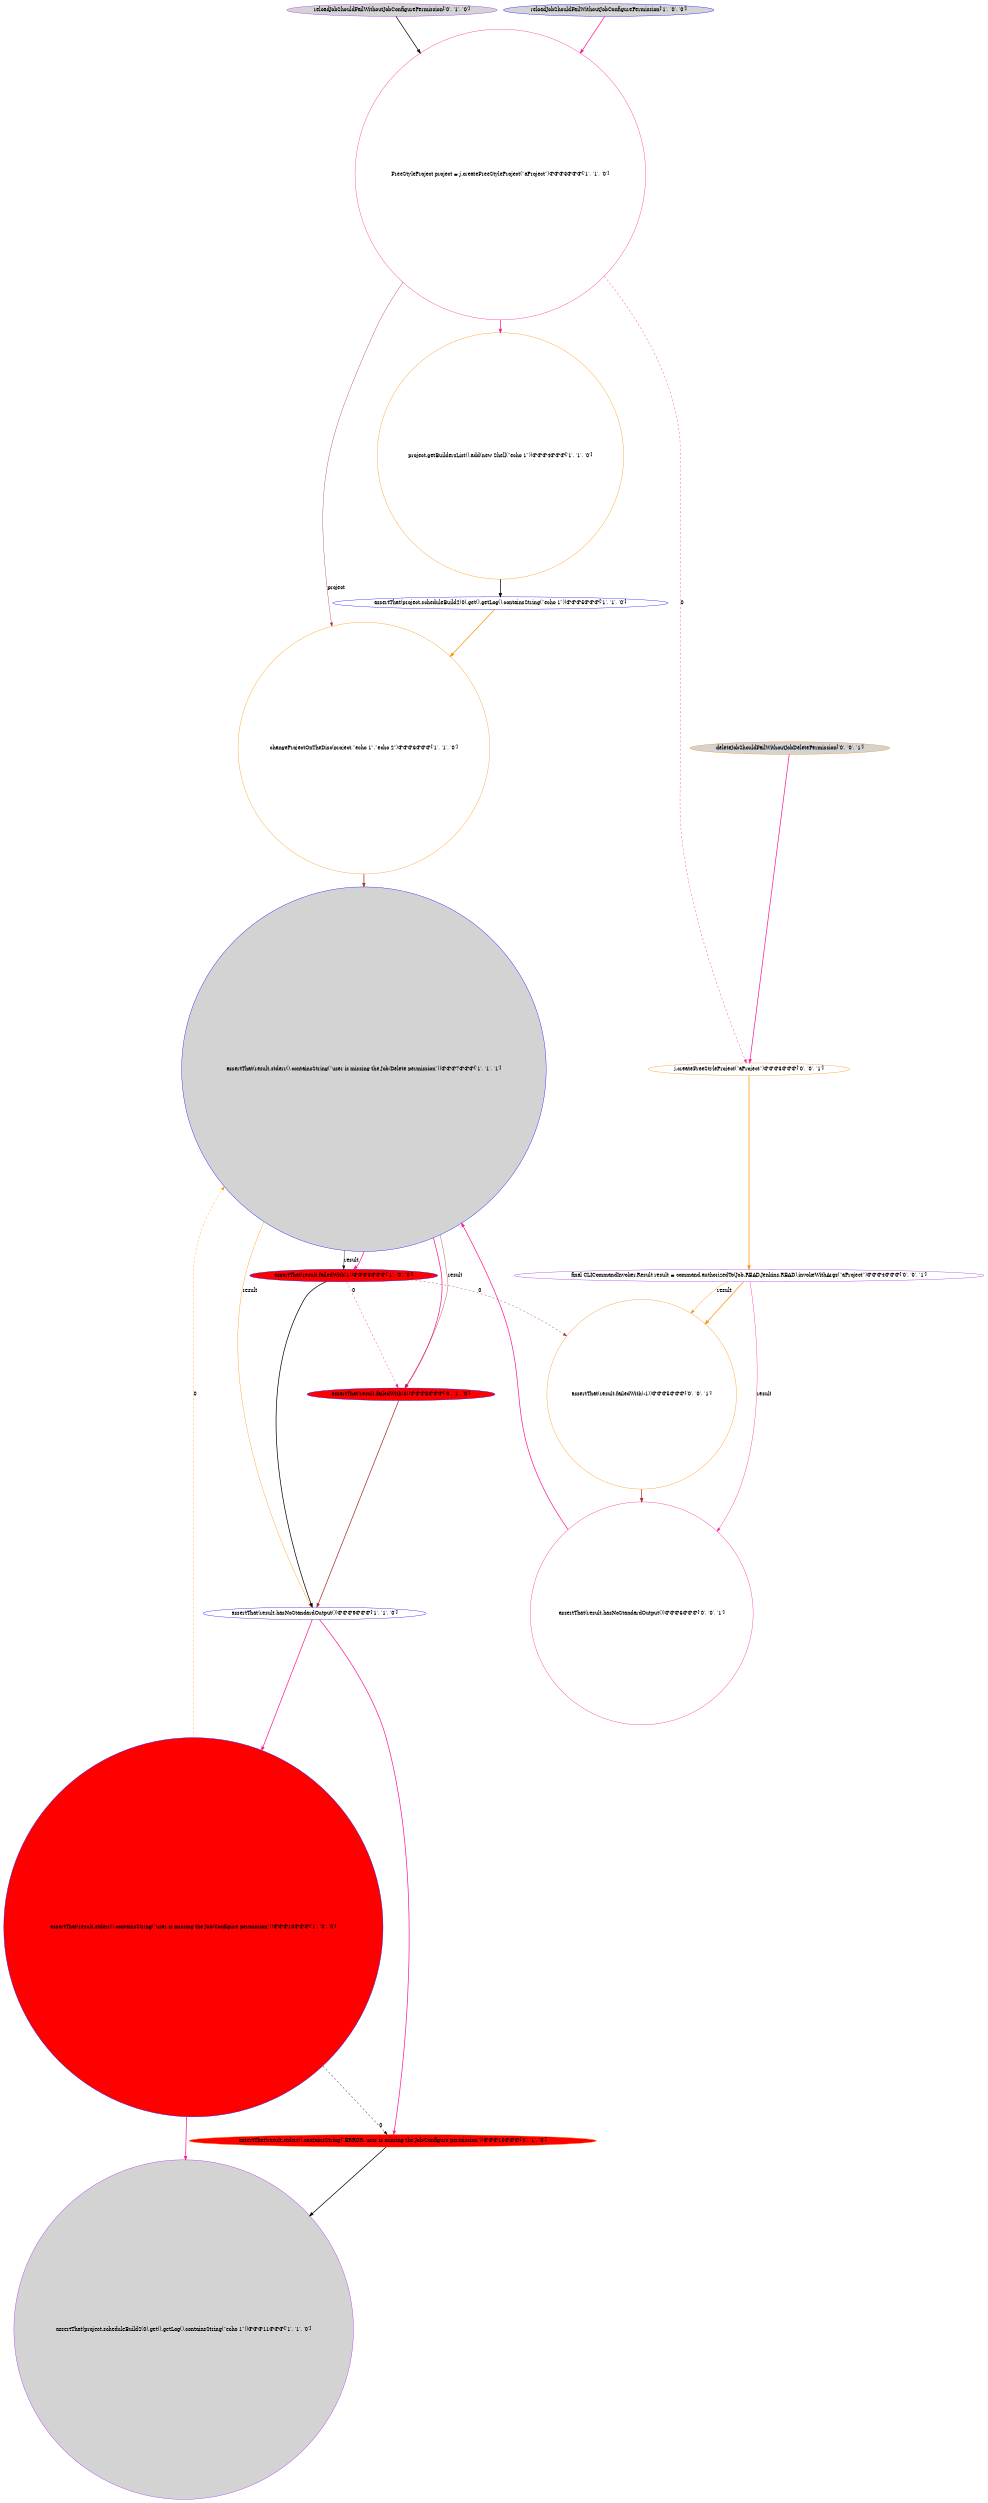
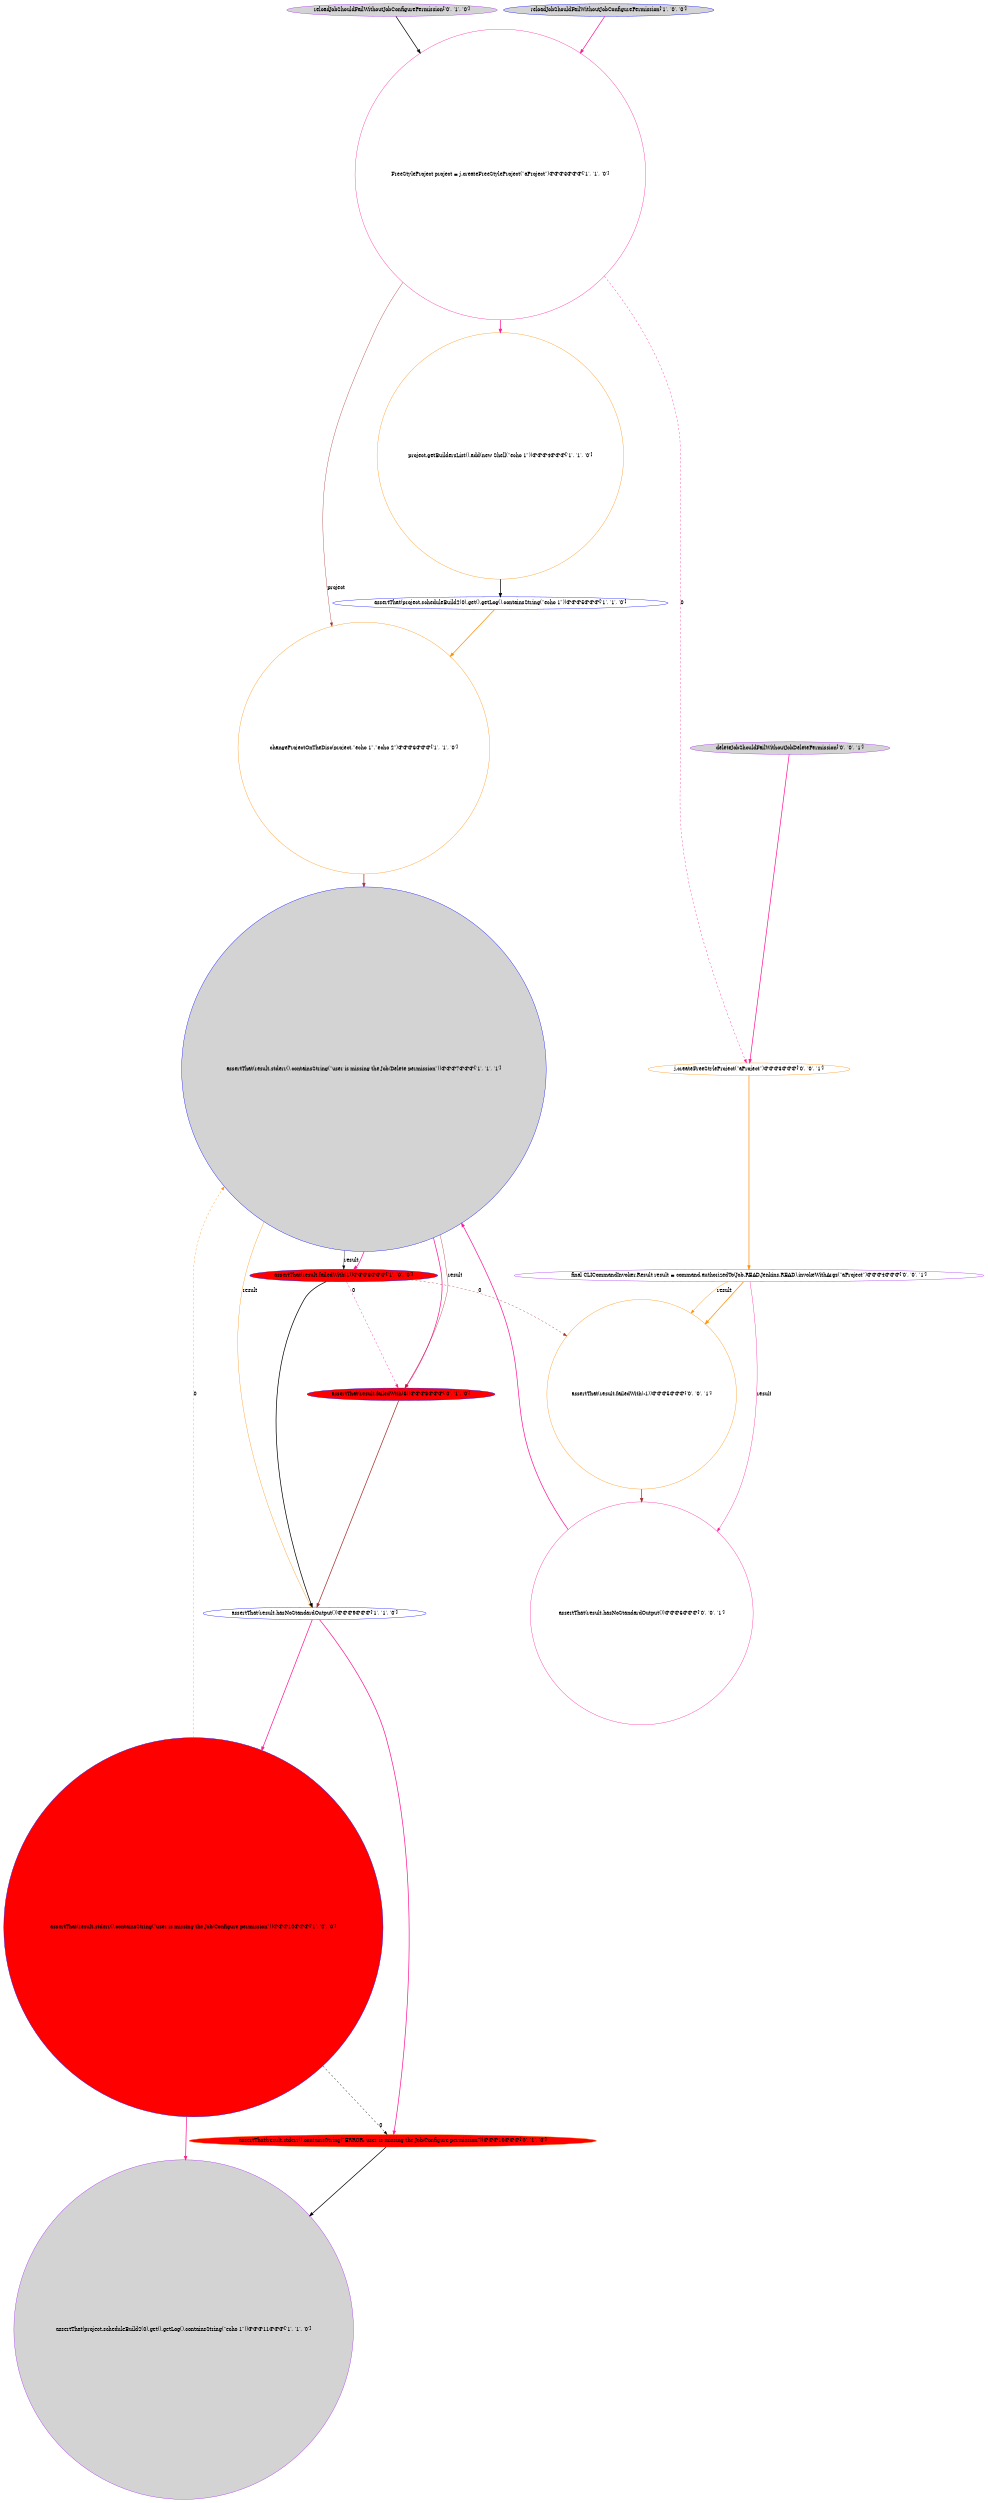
node "deleteJobShouldFailWithoutJobDeletePermission['0', '0', '1']": color darkorange -> purple
